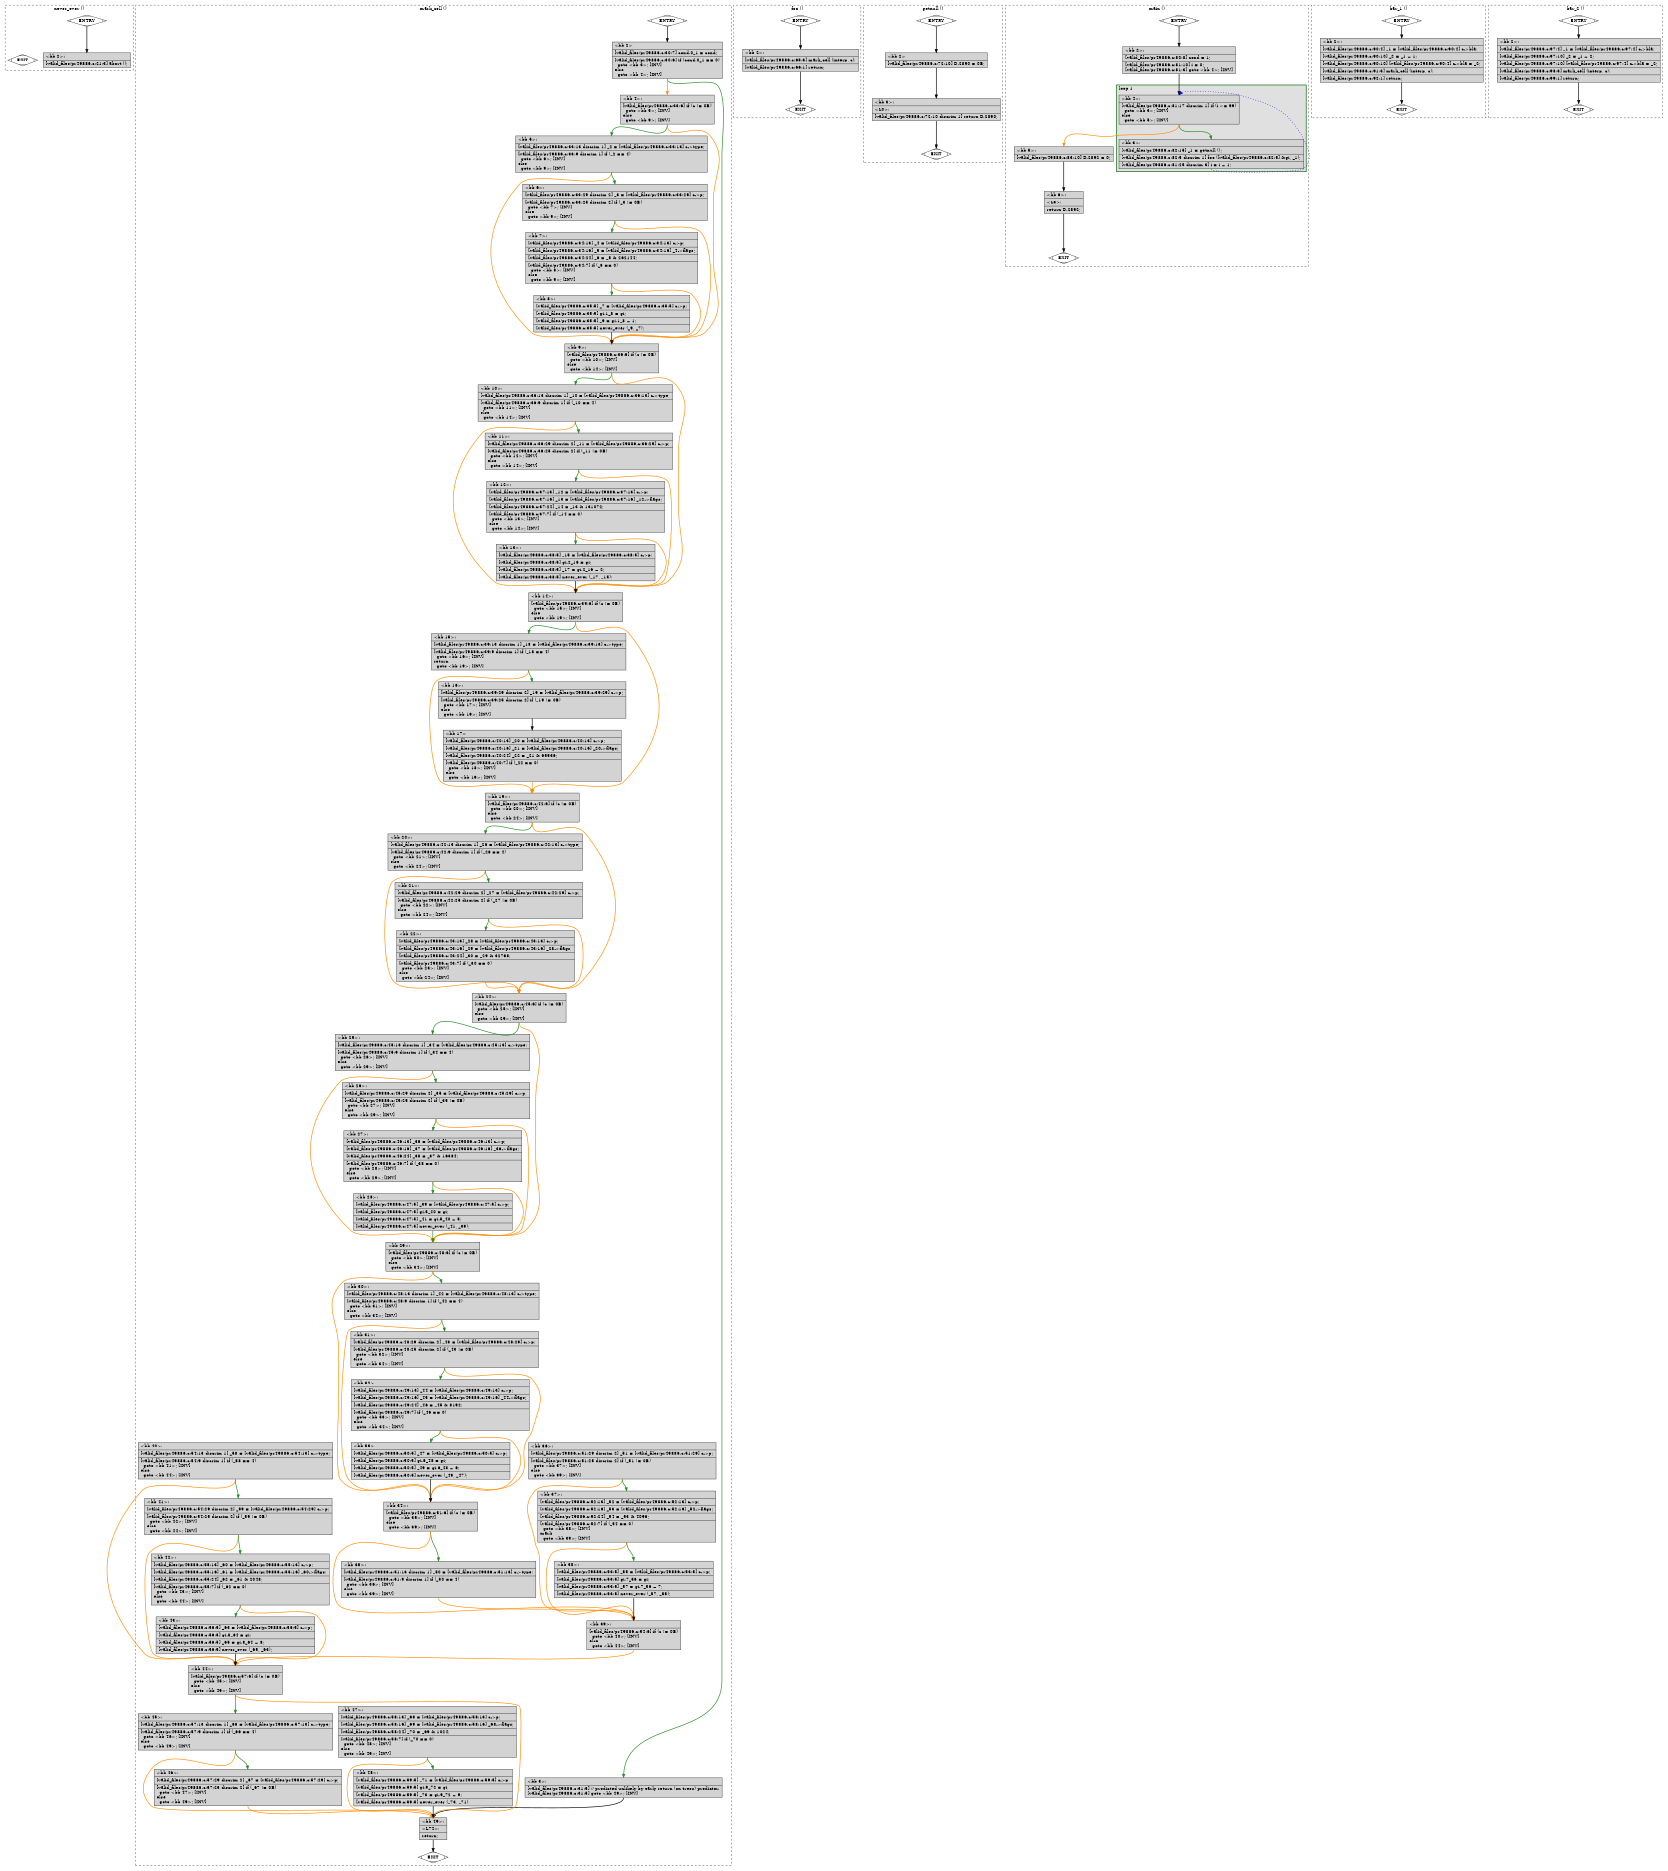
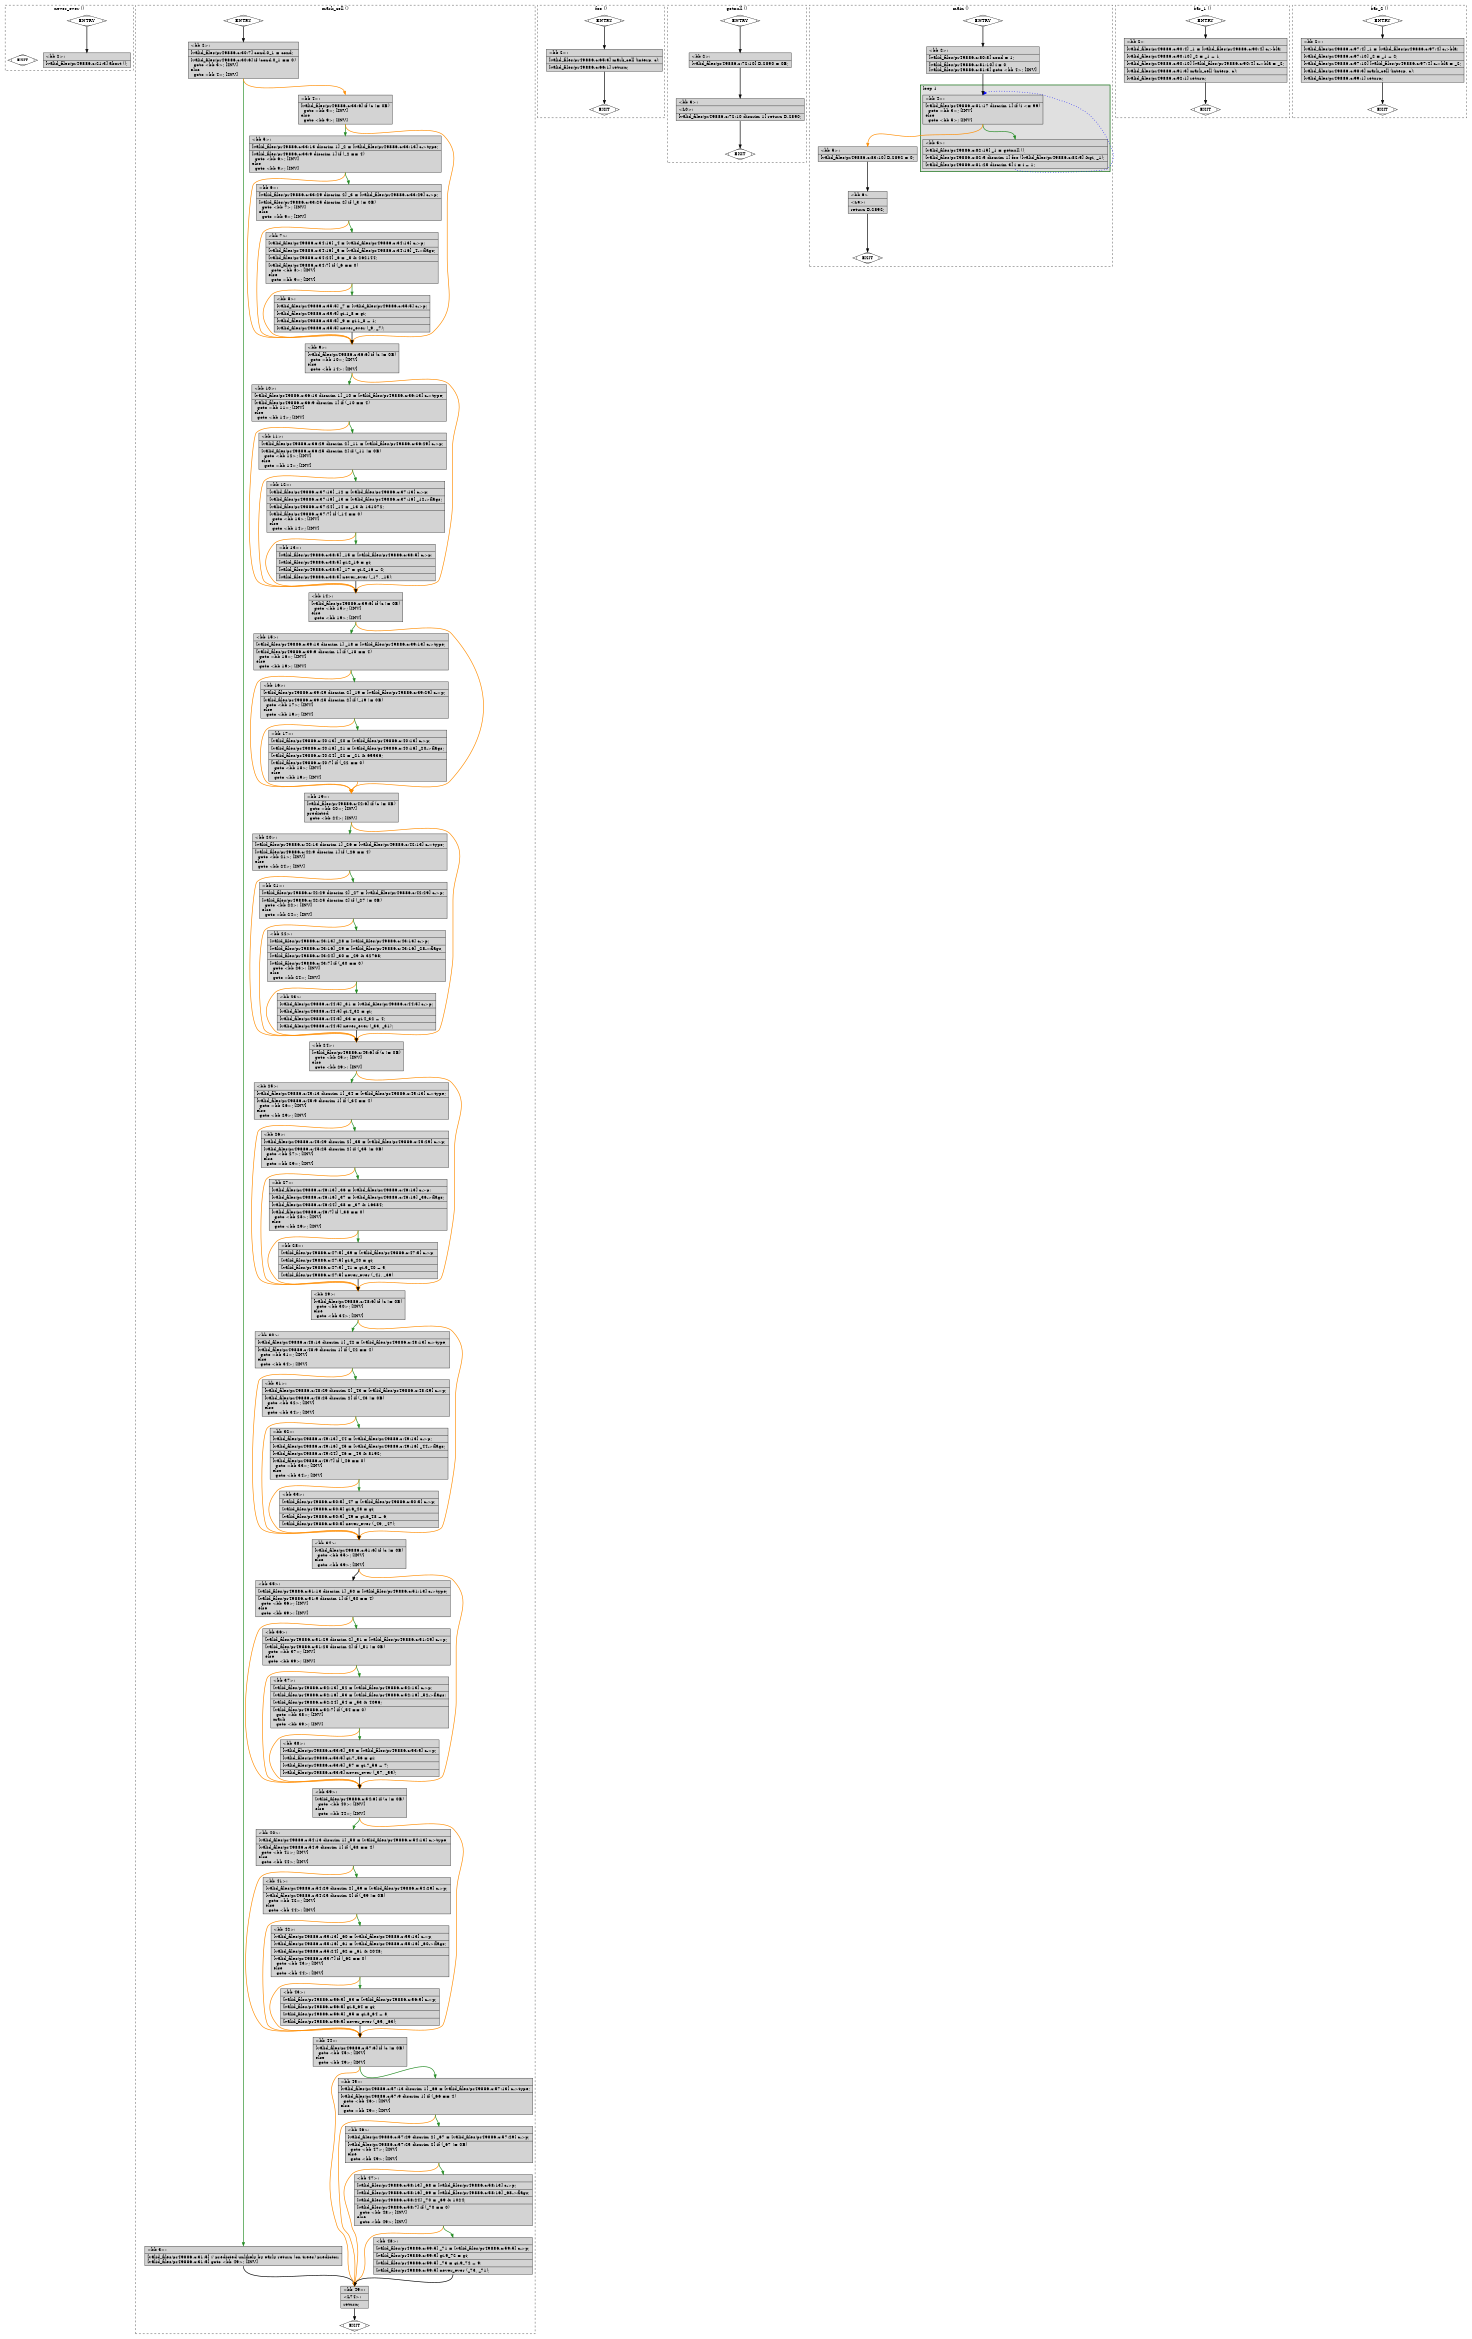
node "<bb 15>:": text "return" -> "else"
edge "<bb 16>:" -> "<bb 17>:": color black -> forestgreen
edge "<bb 16>:" -> "<bb 19>:": added
node "<bb 19>:": text "else" -> "predicted"
node "<bb 23>:": added
edge "<bb 28>:" -> "<bb 29>:": color forestgreen -> black
edge "<bb 34>:" -> "<bb 35>:": color forestgreen -> black
edge "<bb 35>:" -> "<bb 36>:": added
edge "<bb 39>:" -> "<bb 40>:": added
edge "<bb 46>:" -> "<bb 47>:": added
